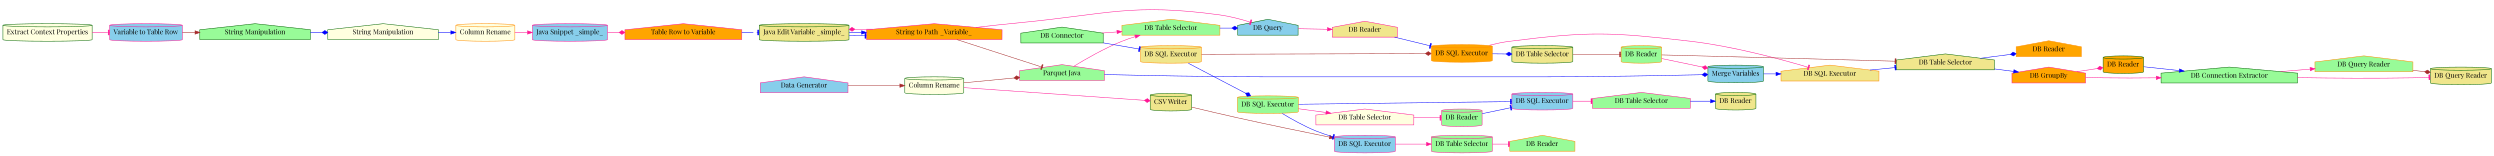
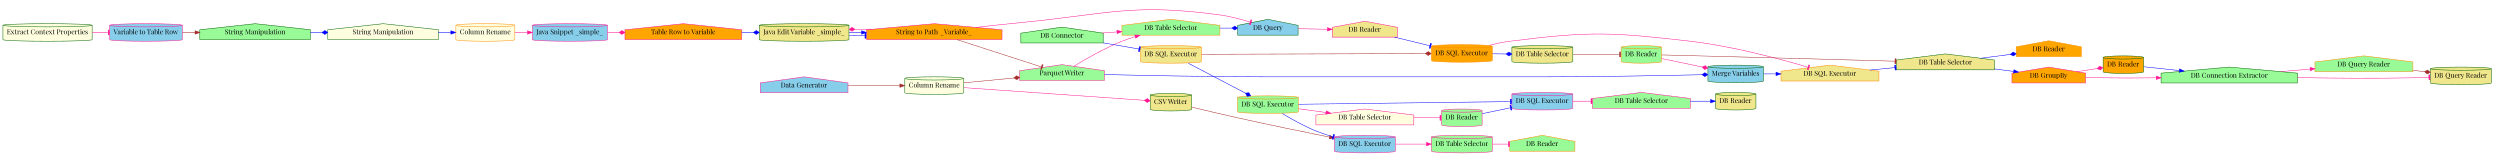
edge "Table Row to Variable" -> "Java Edit Variable _simple_": arrowhead tee -> diamond
node "Parquet Java": label "Parquet Java" -> "Parquet Writer"
